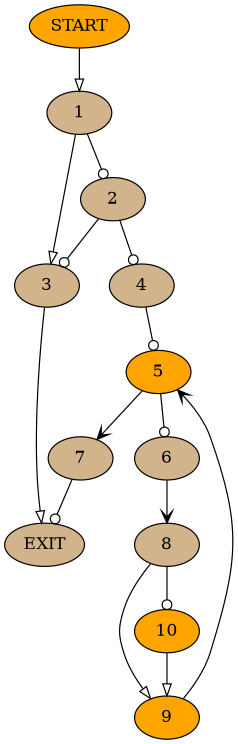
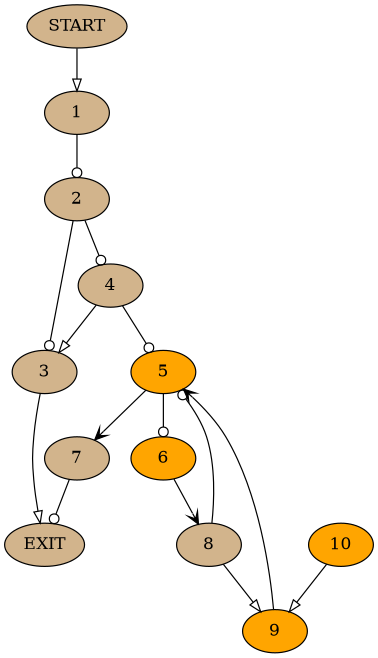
node "START": fillcolor orange -> tan
edge "1" -> "3": now "4" -> "3"
node "6": fillcolor tan -> orange
edge "8" -> "10": now "8" -> "5"
